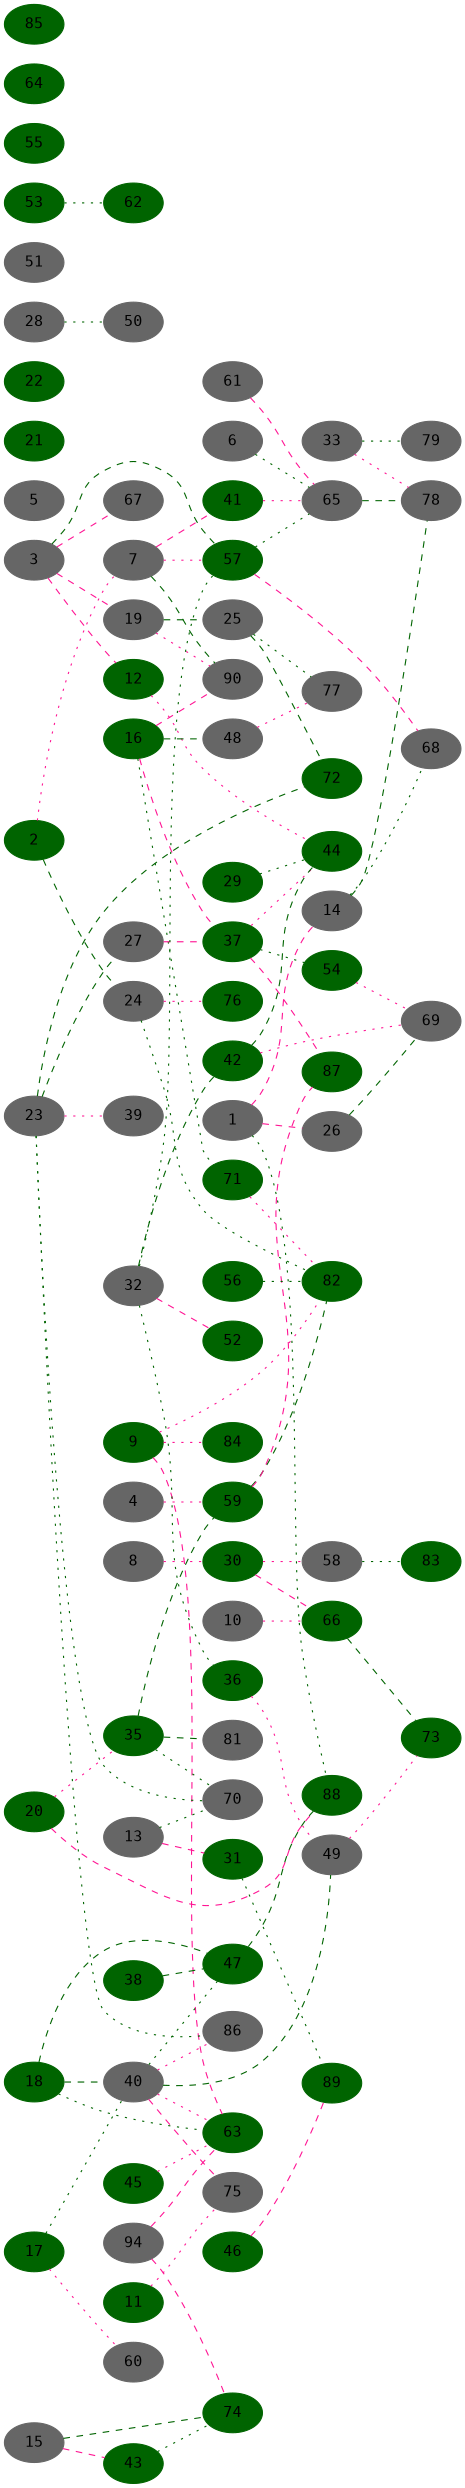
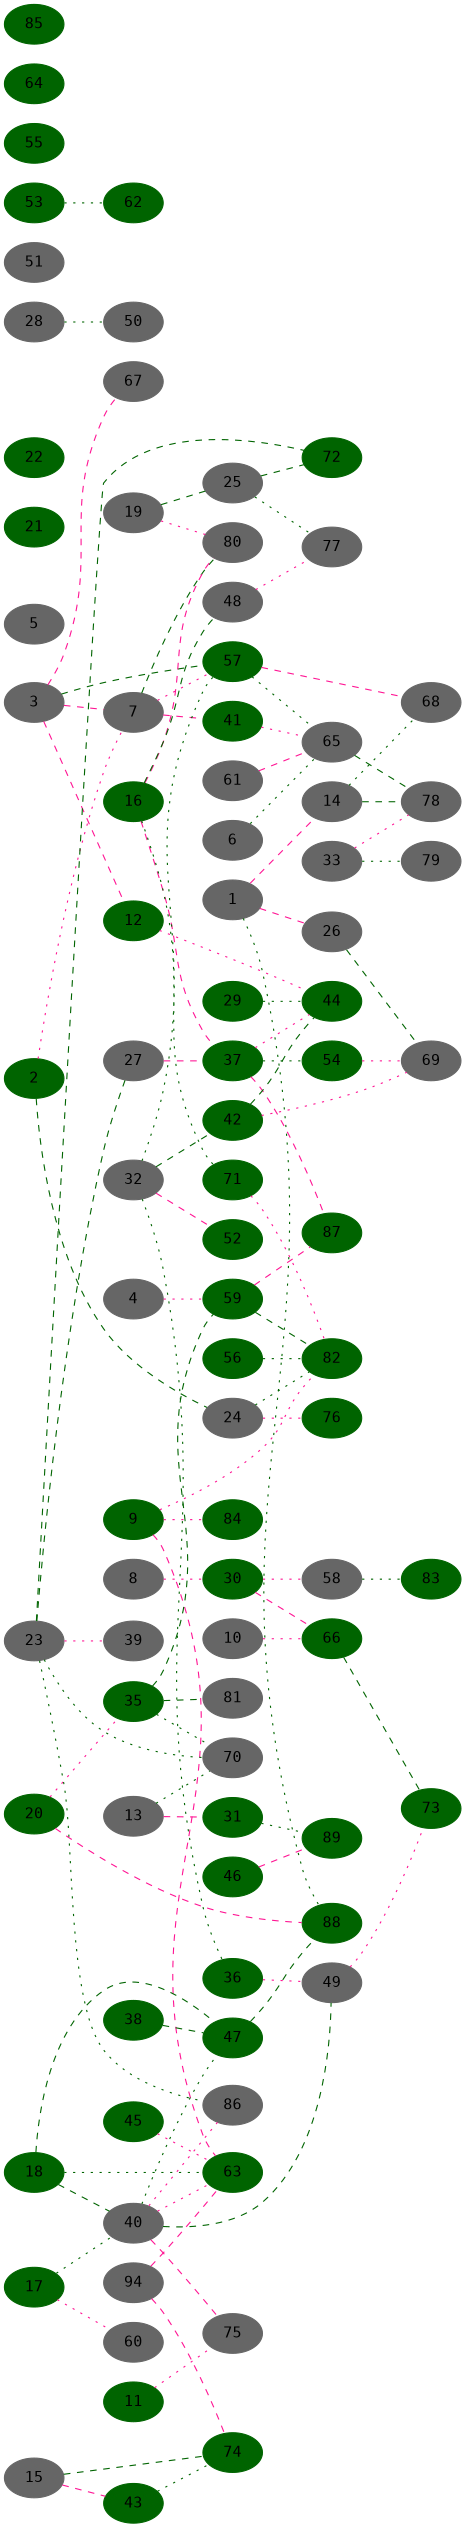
edge "3" -- "19": now "3" -- "7"
node "90": label "90" -> "80"
